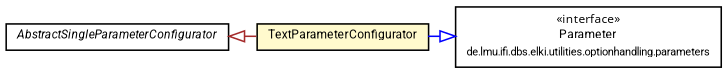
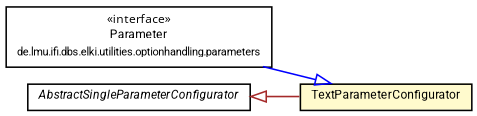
edge "TextParameterConfigurator" -> "Parameter": reversed
